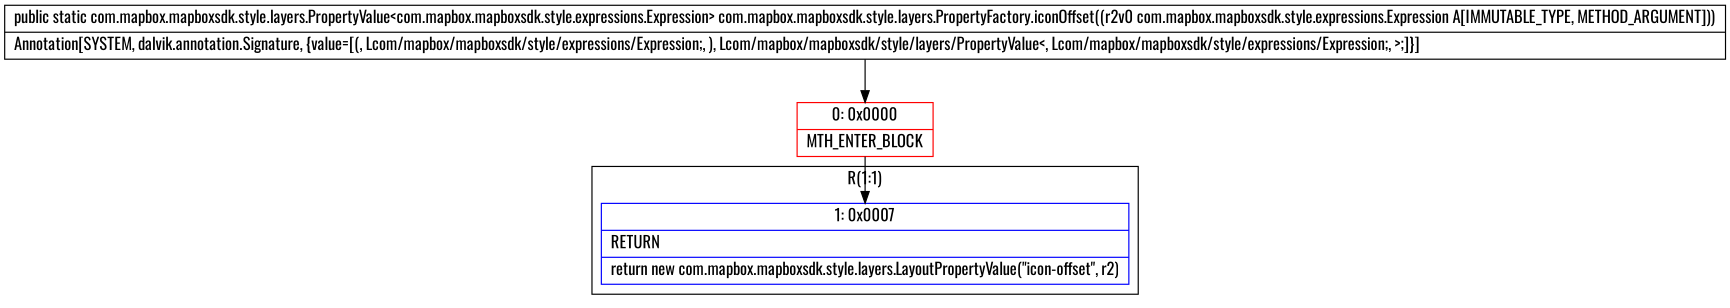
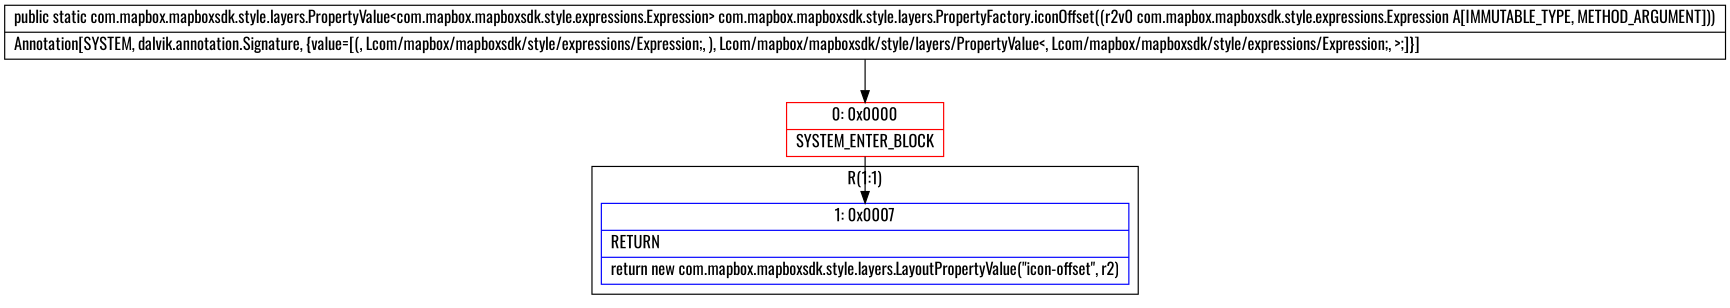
node "0: 0x0000": text "MTH_ENTER_BLOCK" -> "SYSTEM_ENTER_BLOCK"
